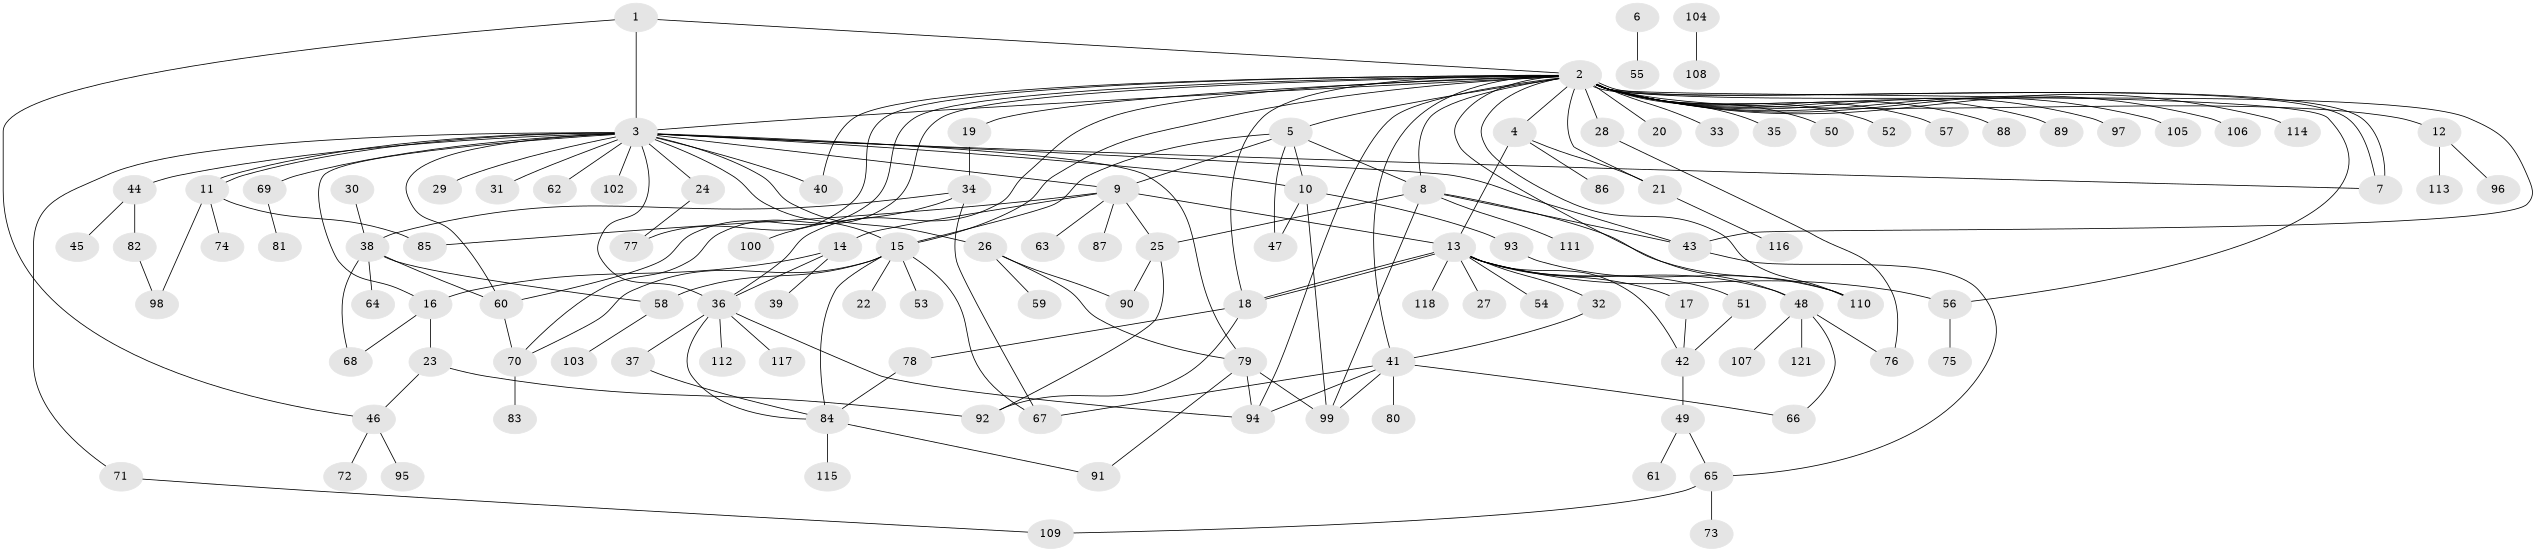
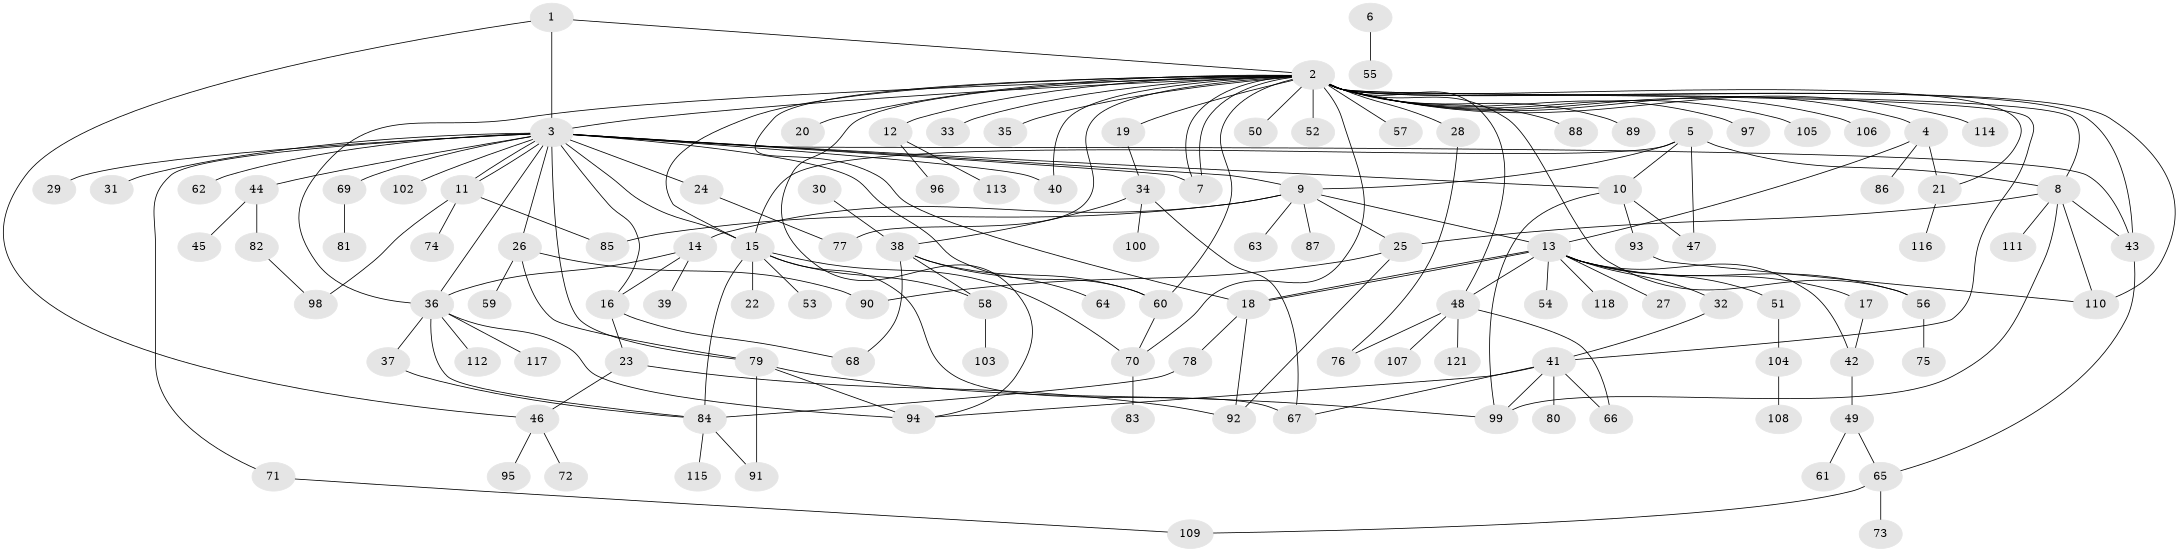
edge "2" -- "5": removed
edge "51" -- "42": now "51" -- "104"
